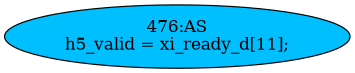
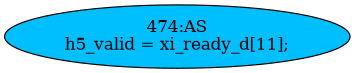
node "476:AS h5_valid = xi_ready_d[11];": label "476:AS h5_valid = xi_ready_d[11];" -> "474:AS h5_valid = xi_ready_d[11];"
